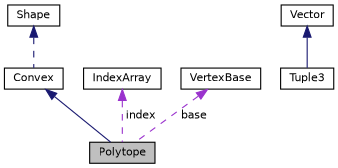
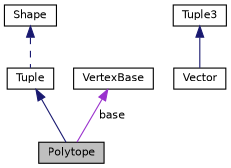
edge "Tuple3" -> "Vector": reversed
node "Convex": label "Convex" -> "Tuple"
node "IndexArray": removed
edge "Polytope" -> "VertexBase": style dashed -> solid
